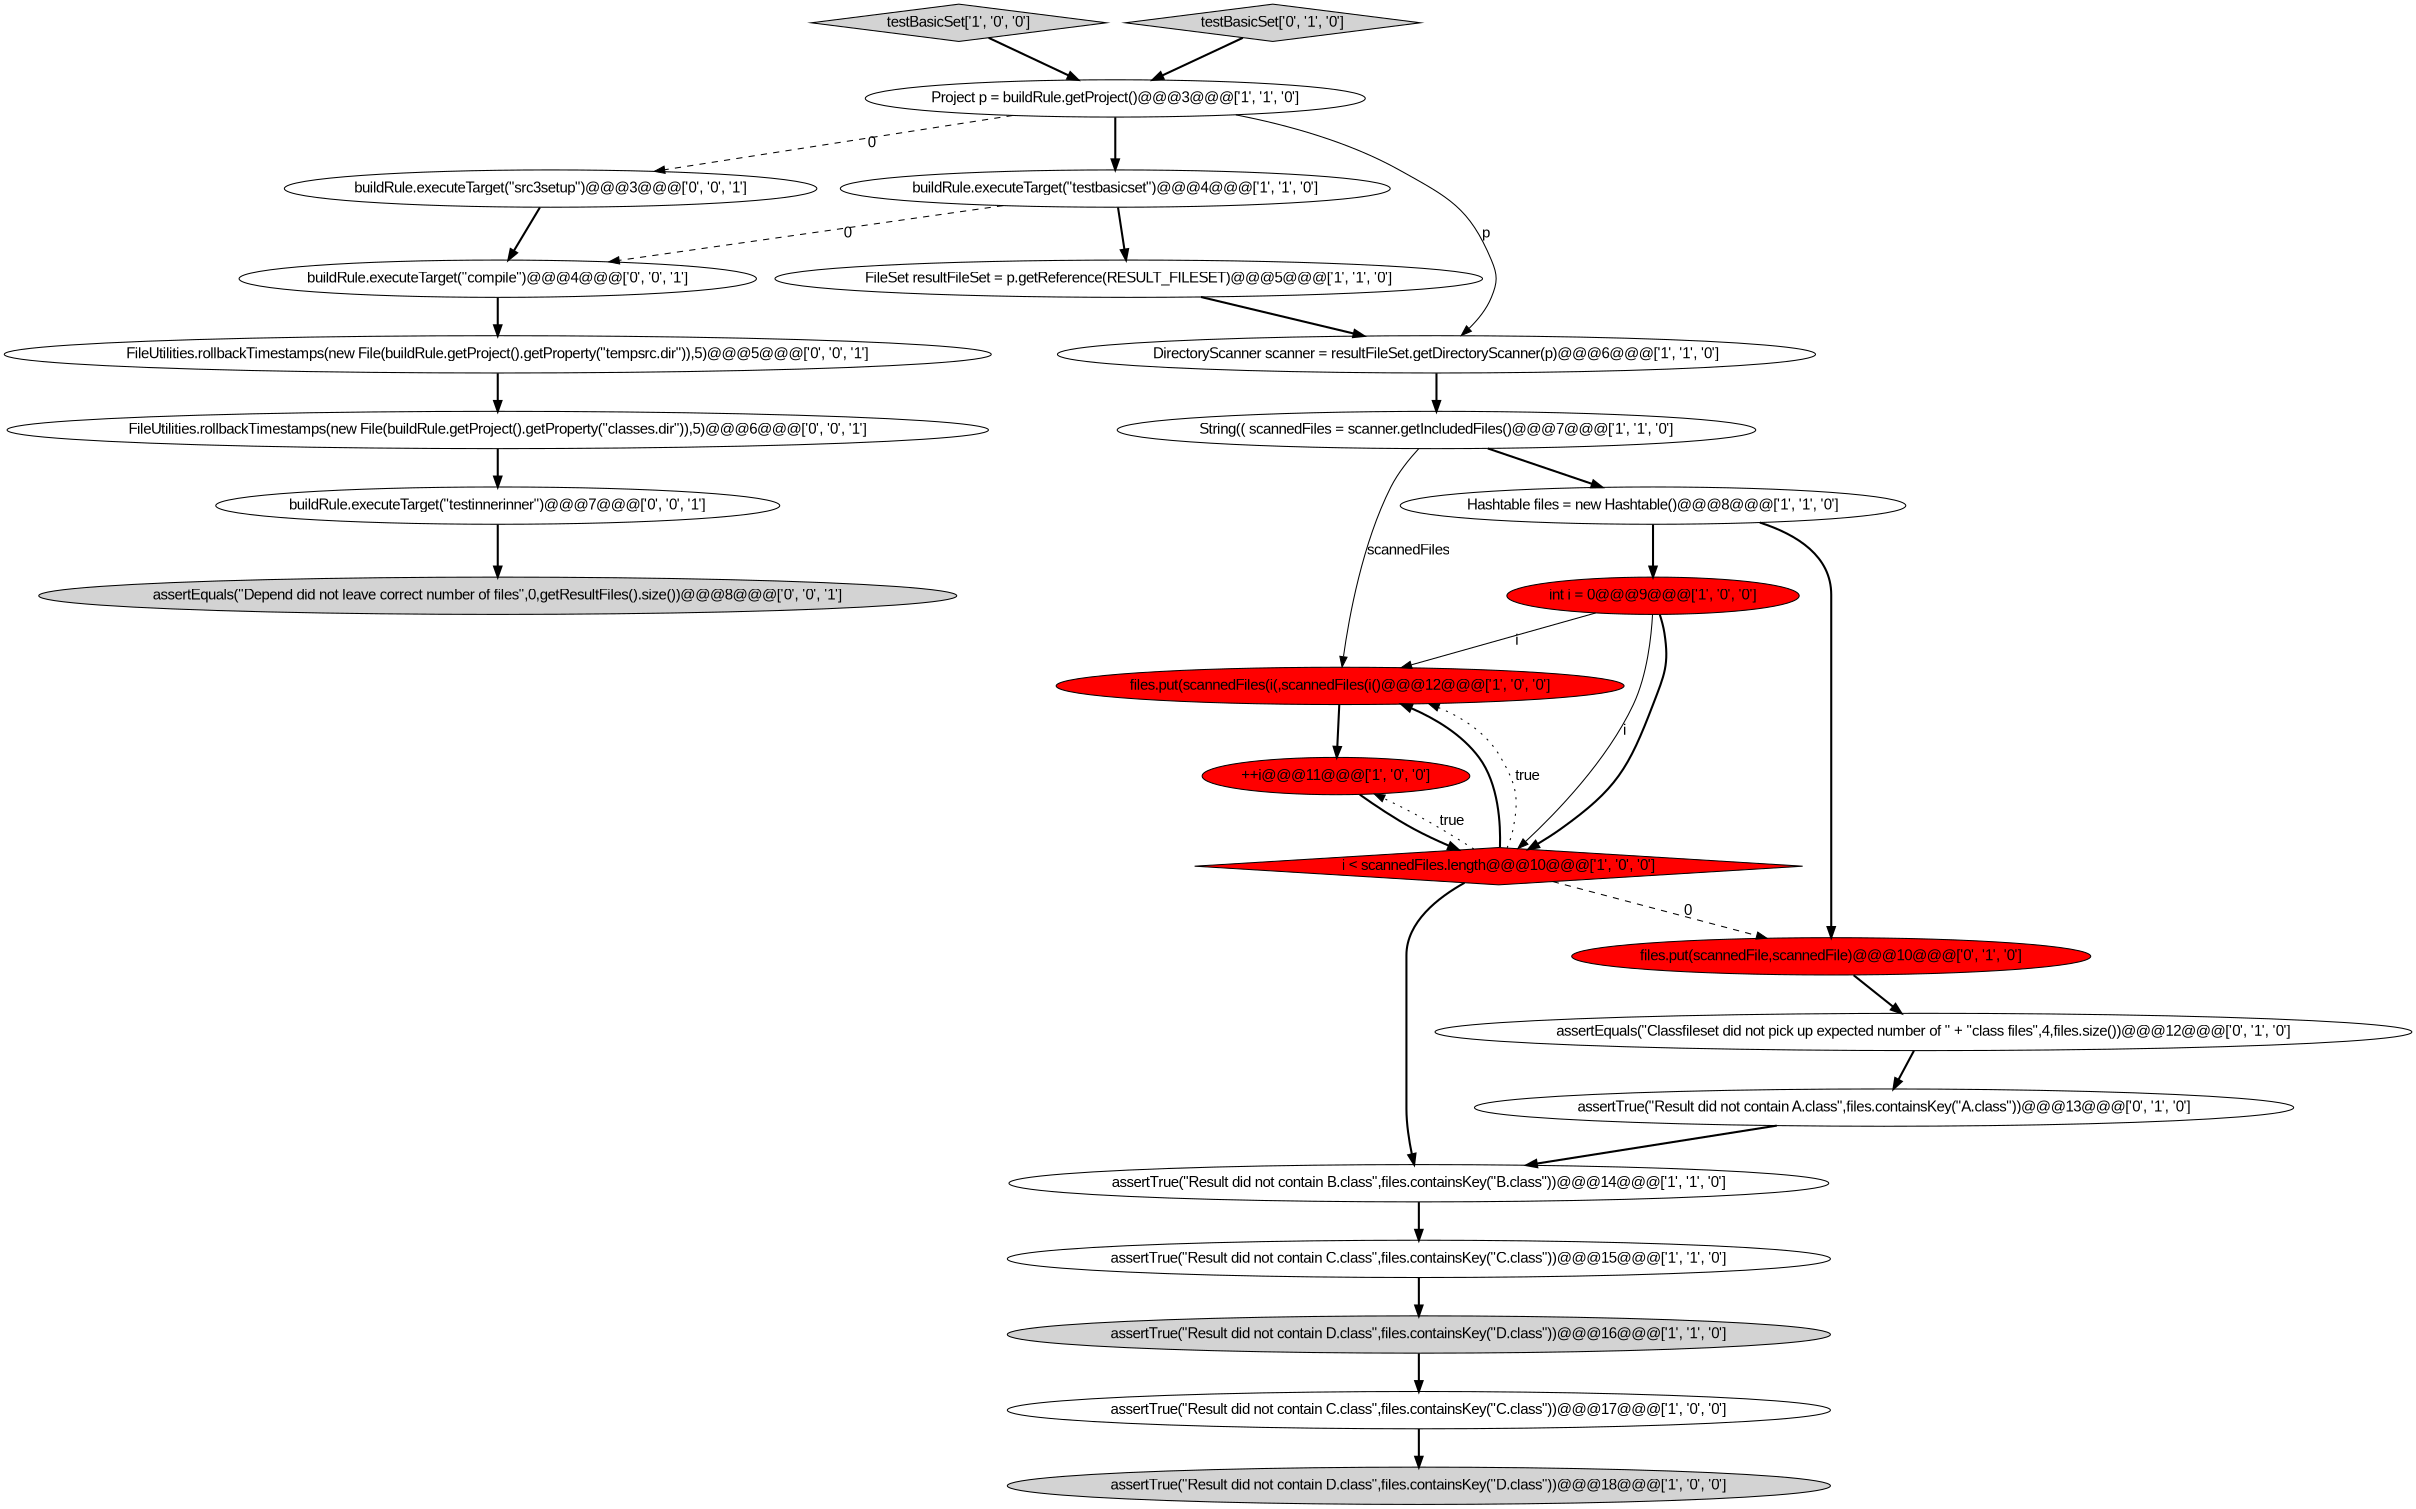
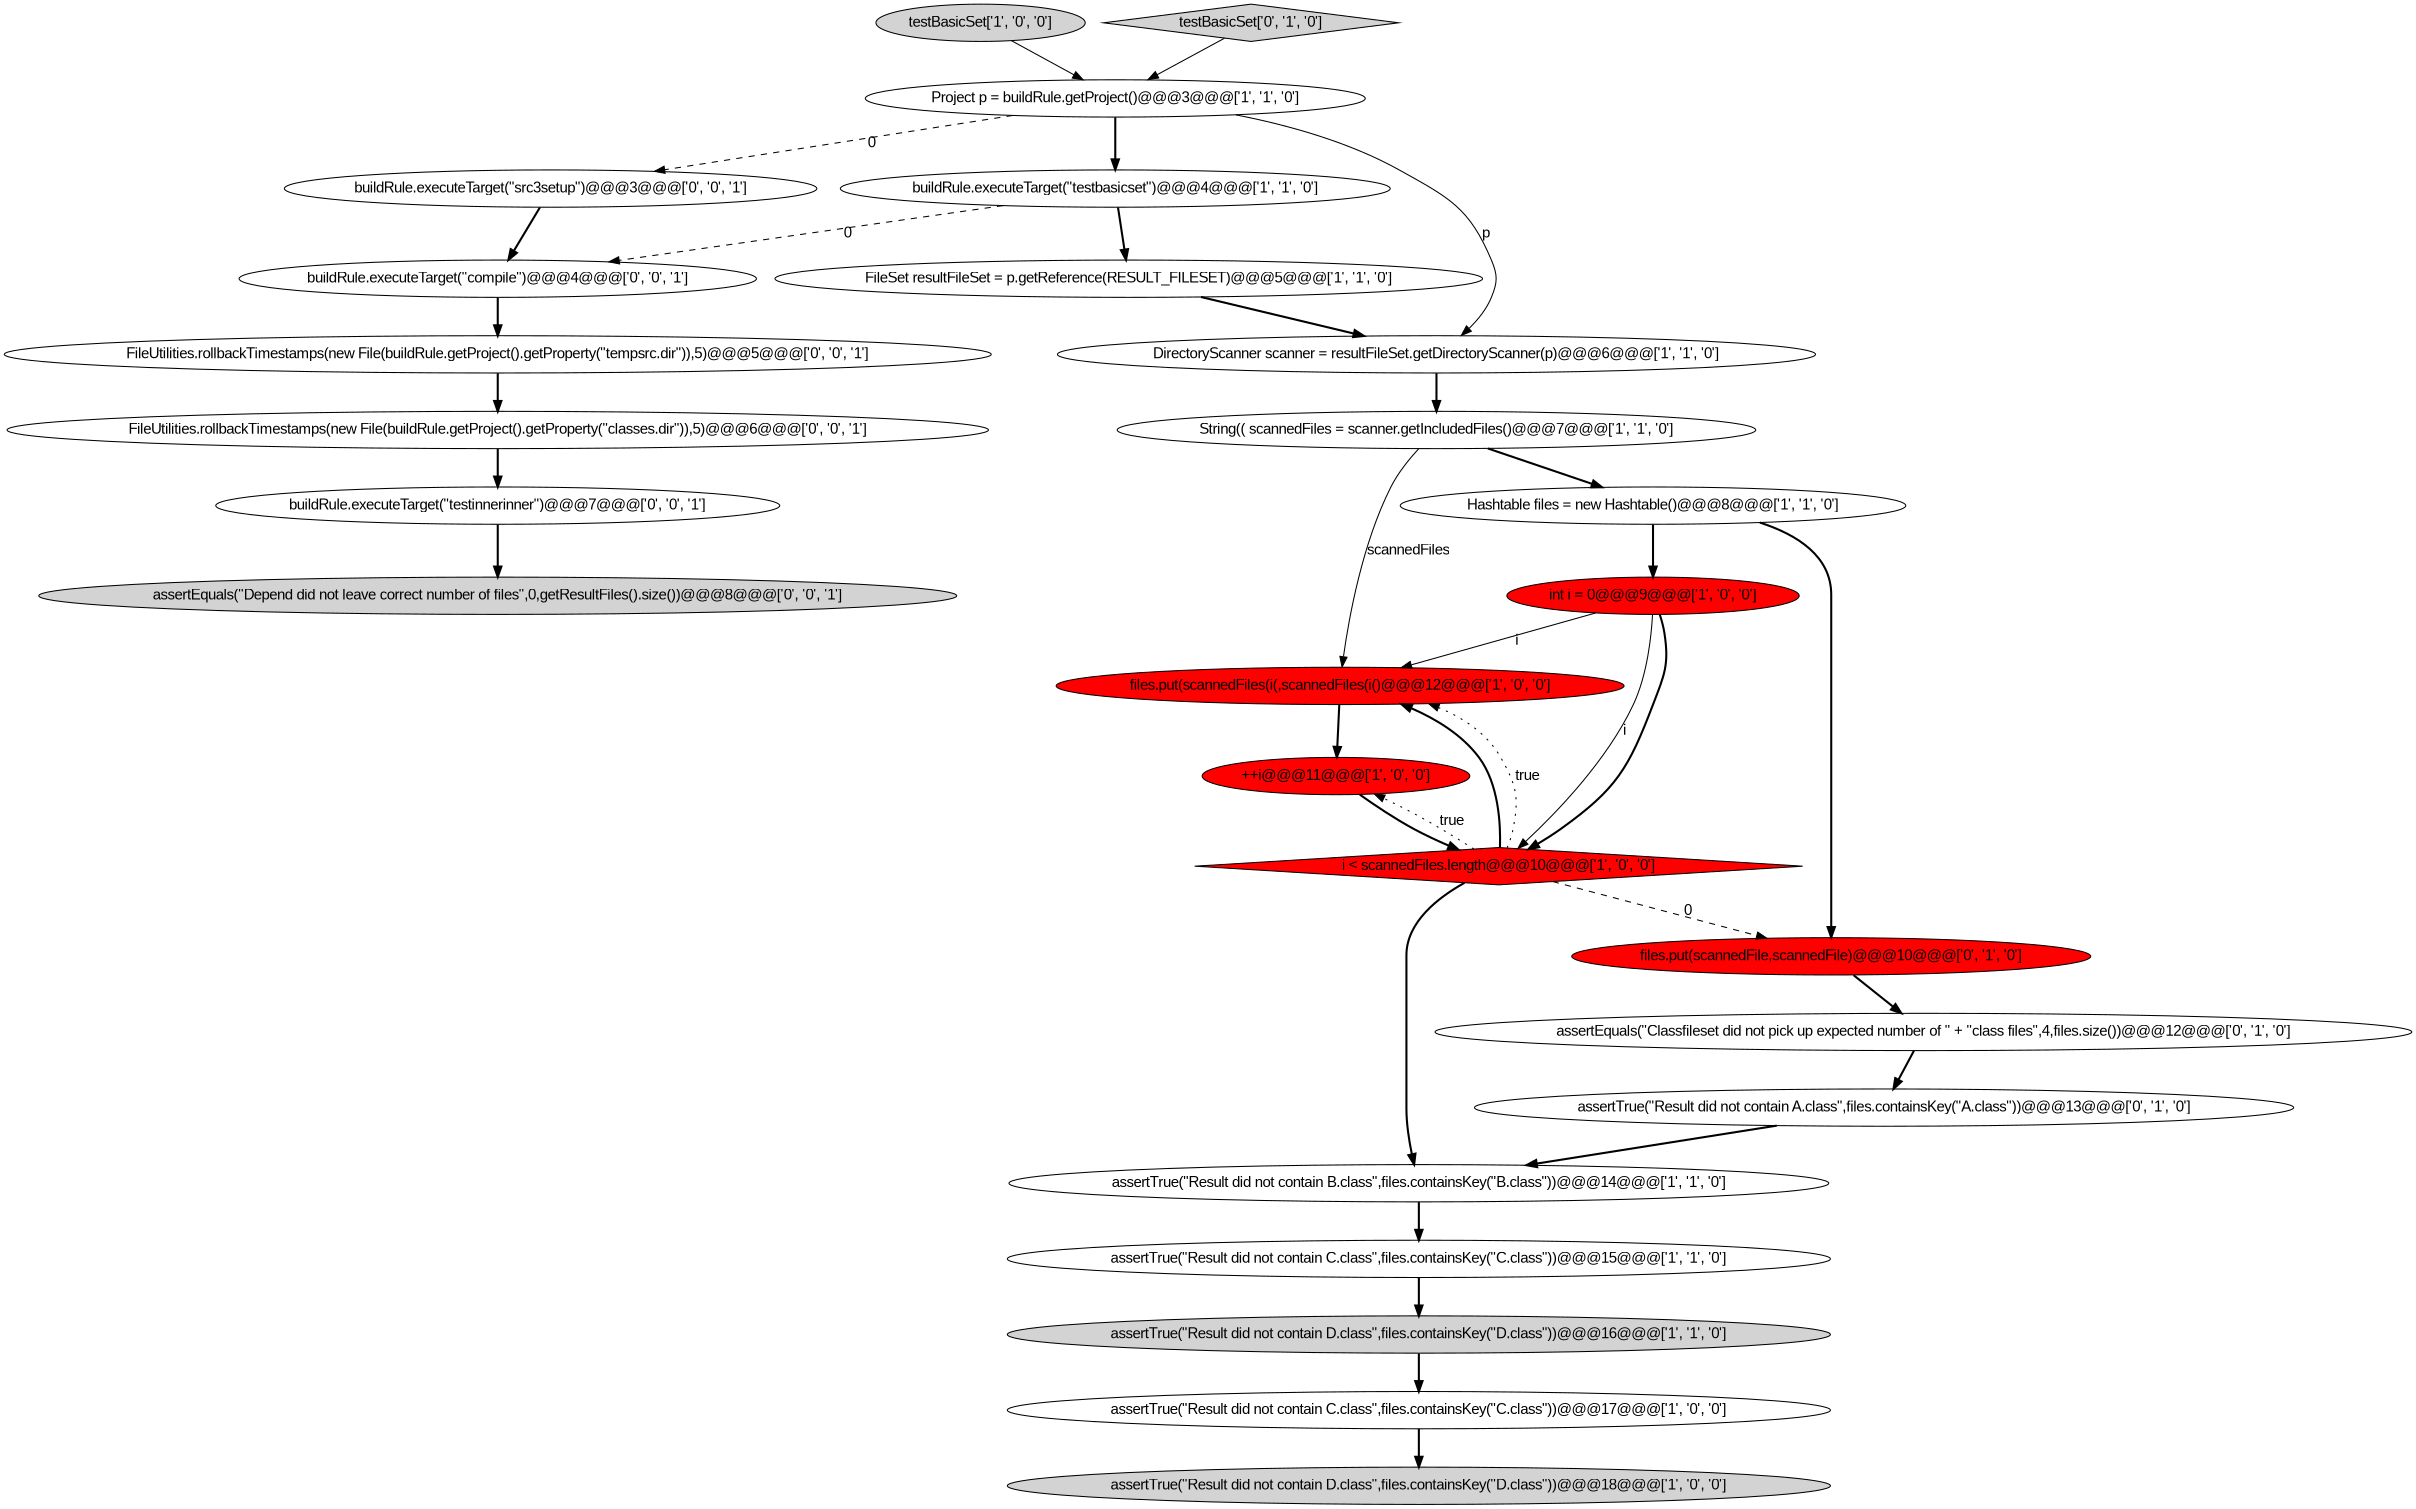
node "testBasicSet['1', '0', '0']": shape diamond -> ellipse
edge "testBasicSet['1', '0', '0']" -> "Project p = buildRule.getProject()@@@3@@@['1', '1', '0']": style bold -> solid
edge "testBasicSet['0', '1', '0']" -> "Project p = buildRule.getProject()@@@3@@@['1', '1', '0']": style bold -> solid
